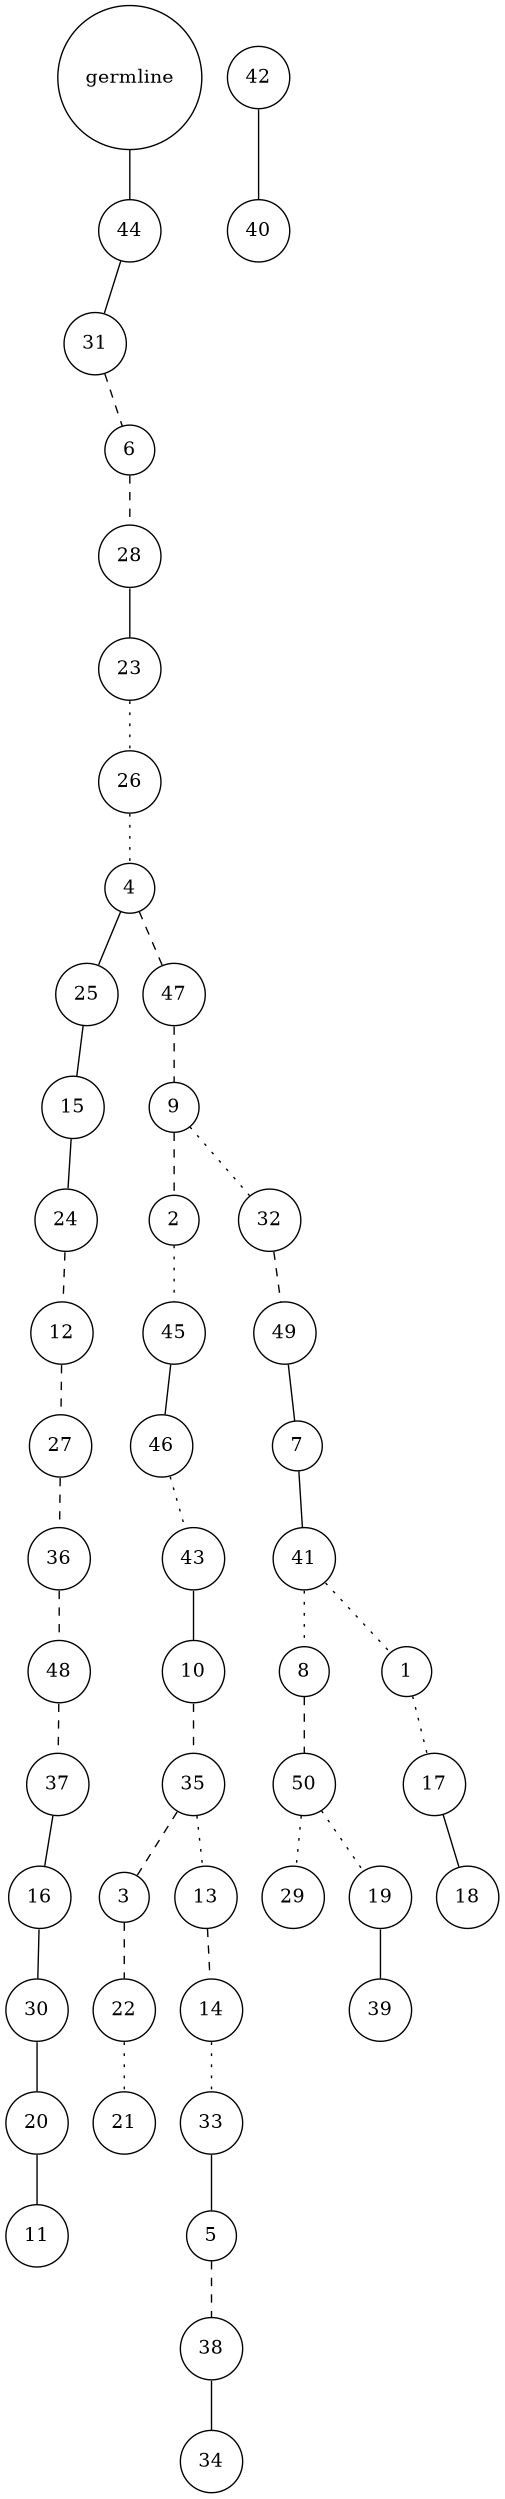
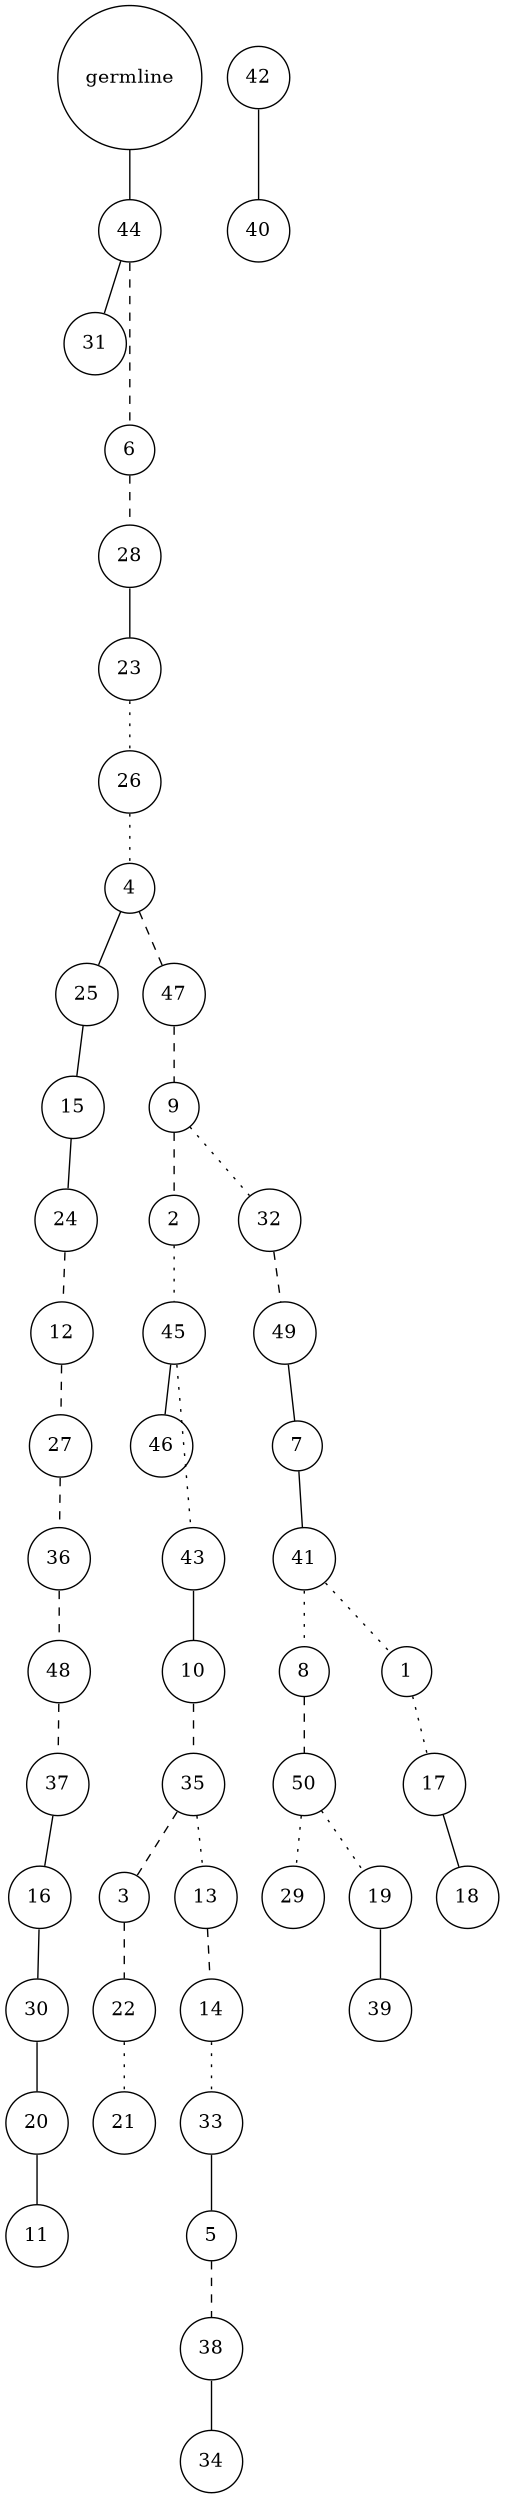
edge "31" -- "6": now "44" -- "6"
edge "46" -- "43": now "45" -- "43"
